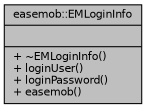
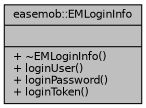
node "easemob::EMLoginInfo": text "+ easemob()" -> "+ loginToken()"
